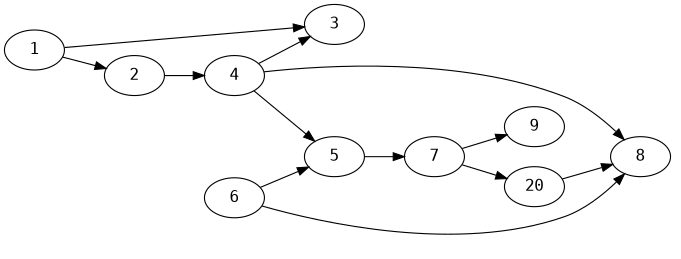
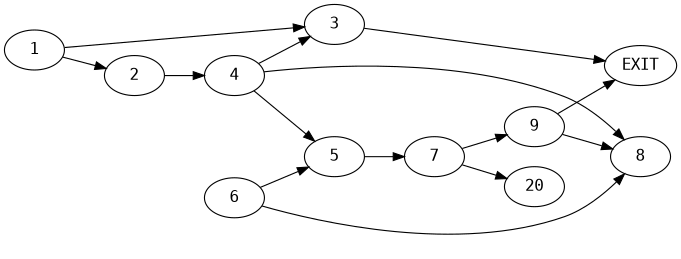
node "EXIT": added
edge "20" -> "8": now "9" -> "8"
